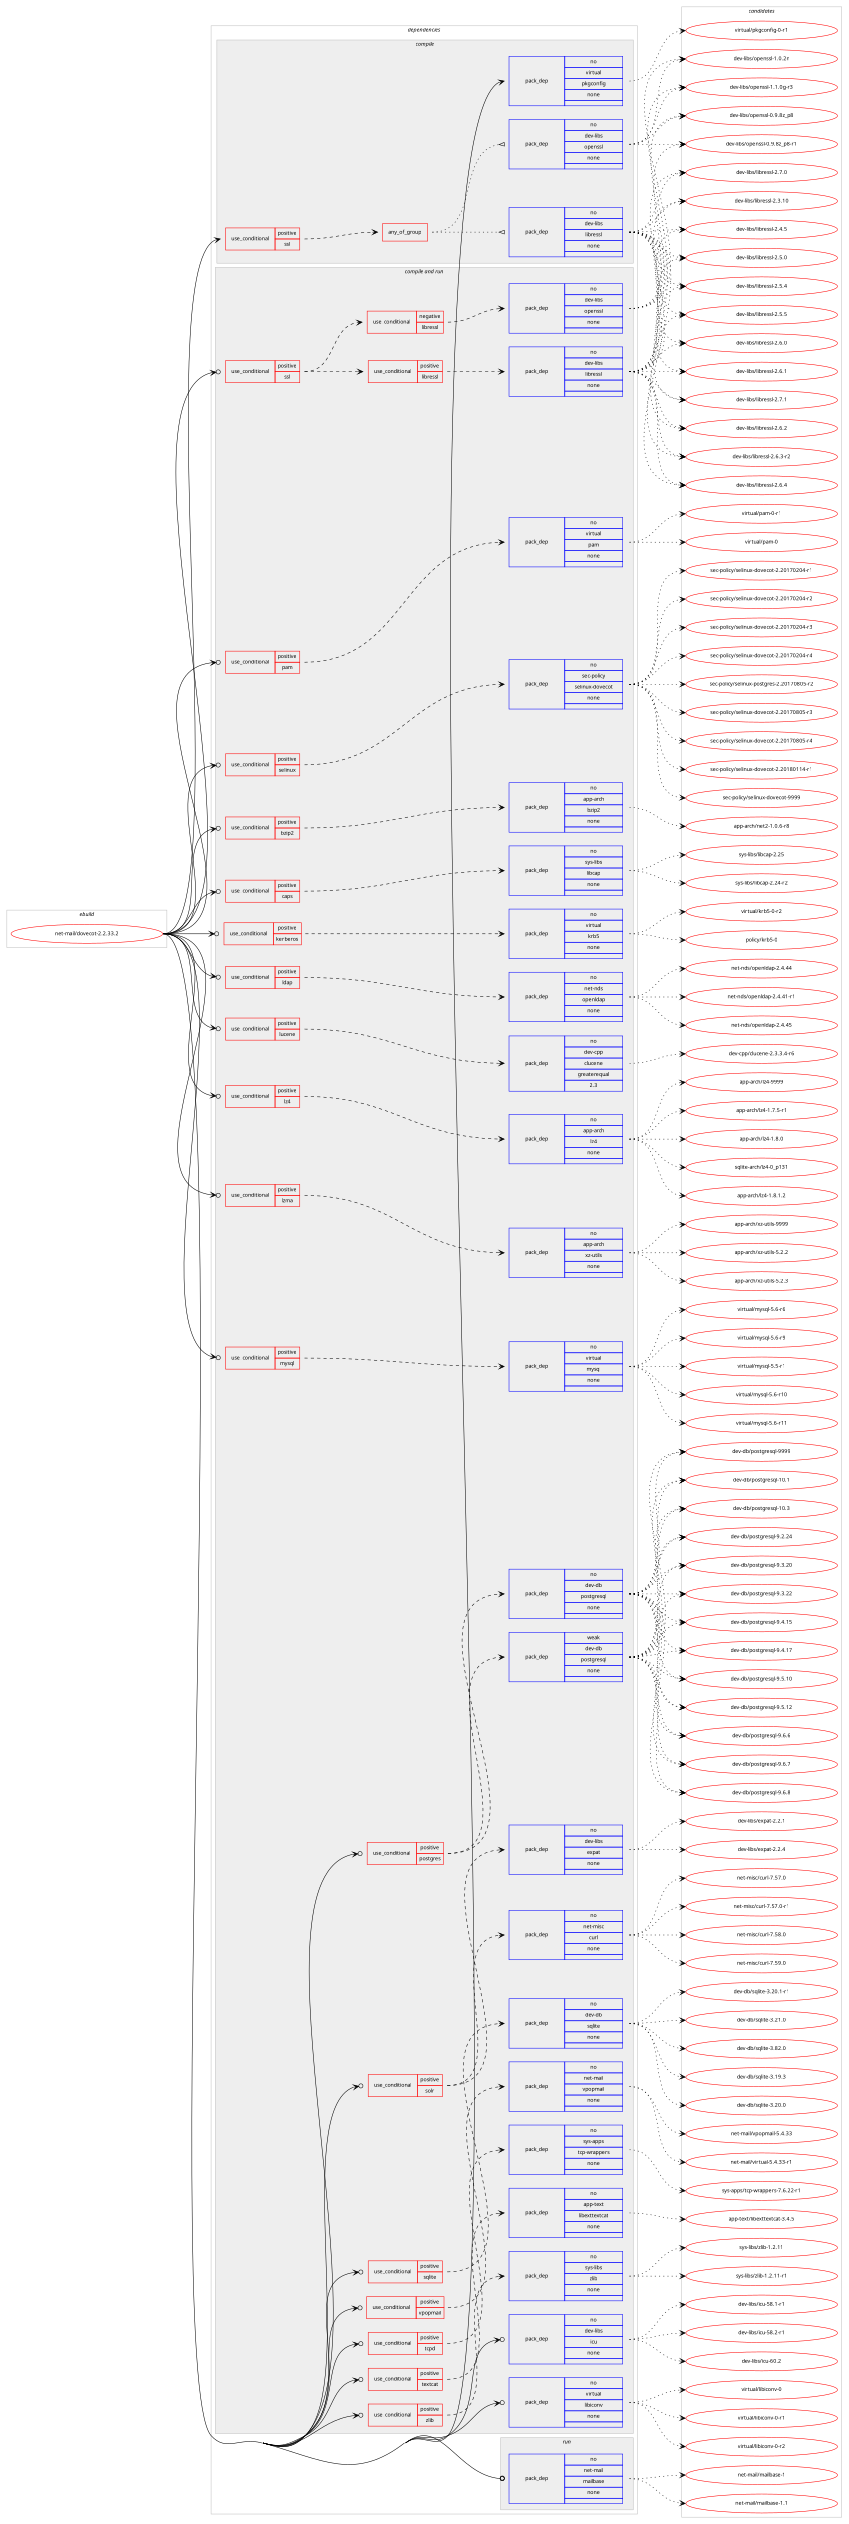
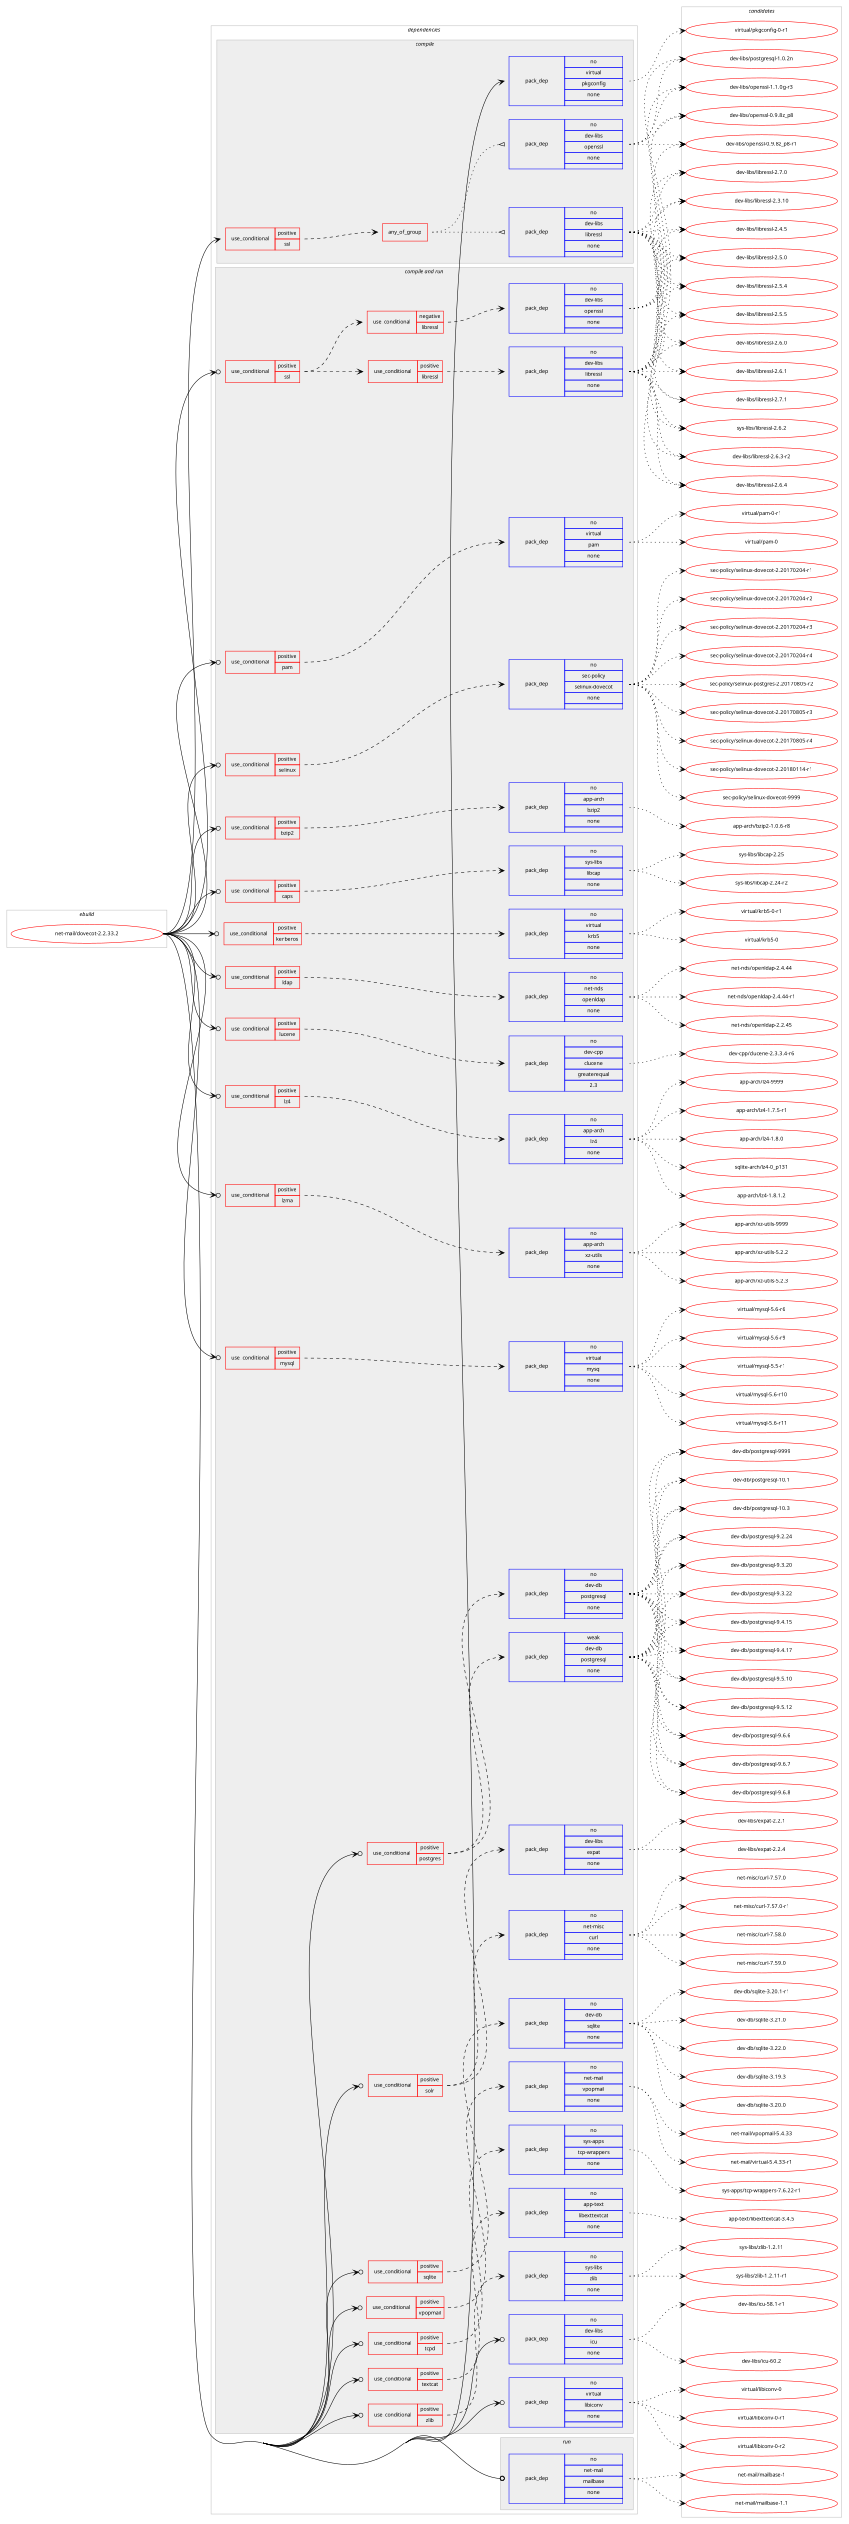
node "dev-libs/openssl-1.0.2n": label "dev-libs/openssl-1.0.2n" -> "dev-libs/postgresql-1.0.2n"
node "dev-libs/libressl-2.6.2": label "dev-libs/libressl-2.6.2" -> "sys-libs/libressl-2.6.2"
node "app-arch/net2-1.0.6-r8": label "app-arch/net2-1.0.6-r8" -> "app-arch/bzip2-1.0.6-r8"
node "virtual/krb5-0-r2": label "virtual/krb5-0-r2" -> "virtual/krb5-0-r1"
node "policy/krb5-0": label "policy/krb5-0" -> "virtual/krb5-0"
node "net-nds/openldap-2.4.41-r1": label "net-nds/openldap-2.4.41-r1" -> "net-nds/openldap-2.4.44-r1"
node "net-nds/openldap-2.4.45": label "net-nds/openldap-2.4.45" -> "net-nds/openldap-2.2.45"
node "dev-db/sqlite-3.82.0": label "dev-db/sqlite-3.82.0" -> "dev-db/sqlite-3.22.0"
node "dev-libs/icu-58.2-r1": removed
